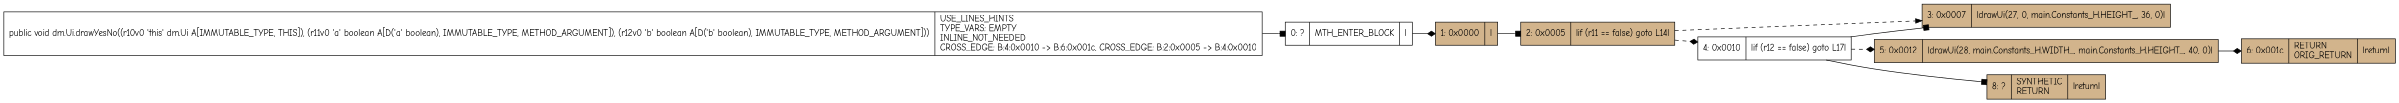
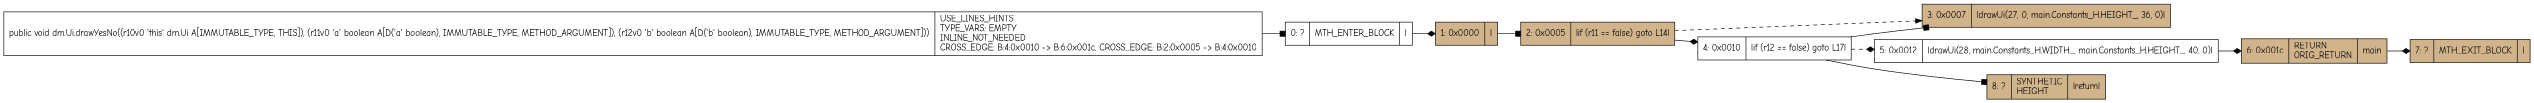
edge "2: 0x0005" -> "4: 0x0010": style dashed -> solid
node "5: 0x0012": fillcolor tan -> white
node "6: 0x001c": text "lreturnl" -> "main"
node "7: ?": added
node "8: ?": text "RETURN" -> "HEIGHT"
